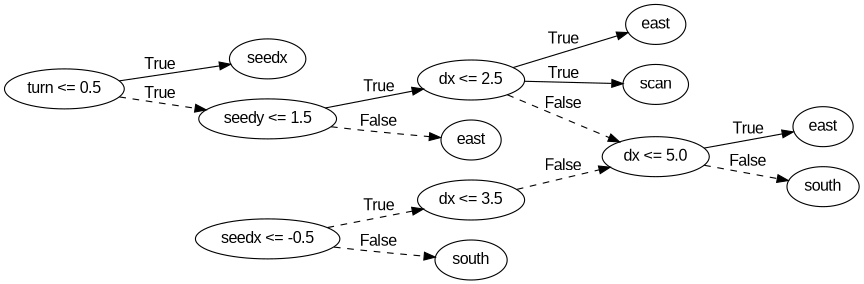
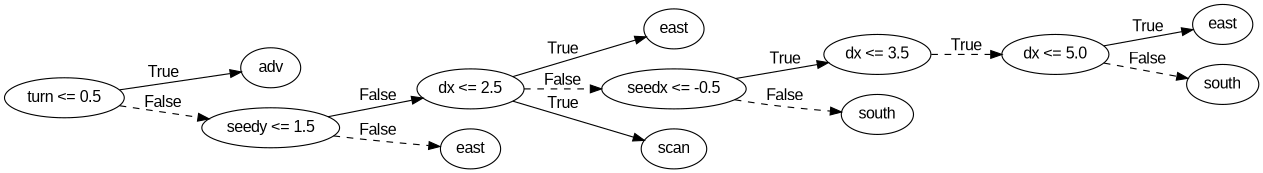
node "seedx": label "seedx" -> "adv"
edge "seedy <= 1.5" -> "dx <= 2.5": label "True" -> "False"
edge "turn <= 0.5" -> "seedy <= 1.5": label "True" -> "False"
edge "dx <= 2.5" -> "dx <= 5.0": now "dx <= 2.5" -> "seedx <= -0.5"
edge "dx <= 3.5" -> "dx <= 5.0": label "False" -> "True"
edge "seedx <= -0.5" -> "dx <= 3.5": style dashed -> solid
